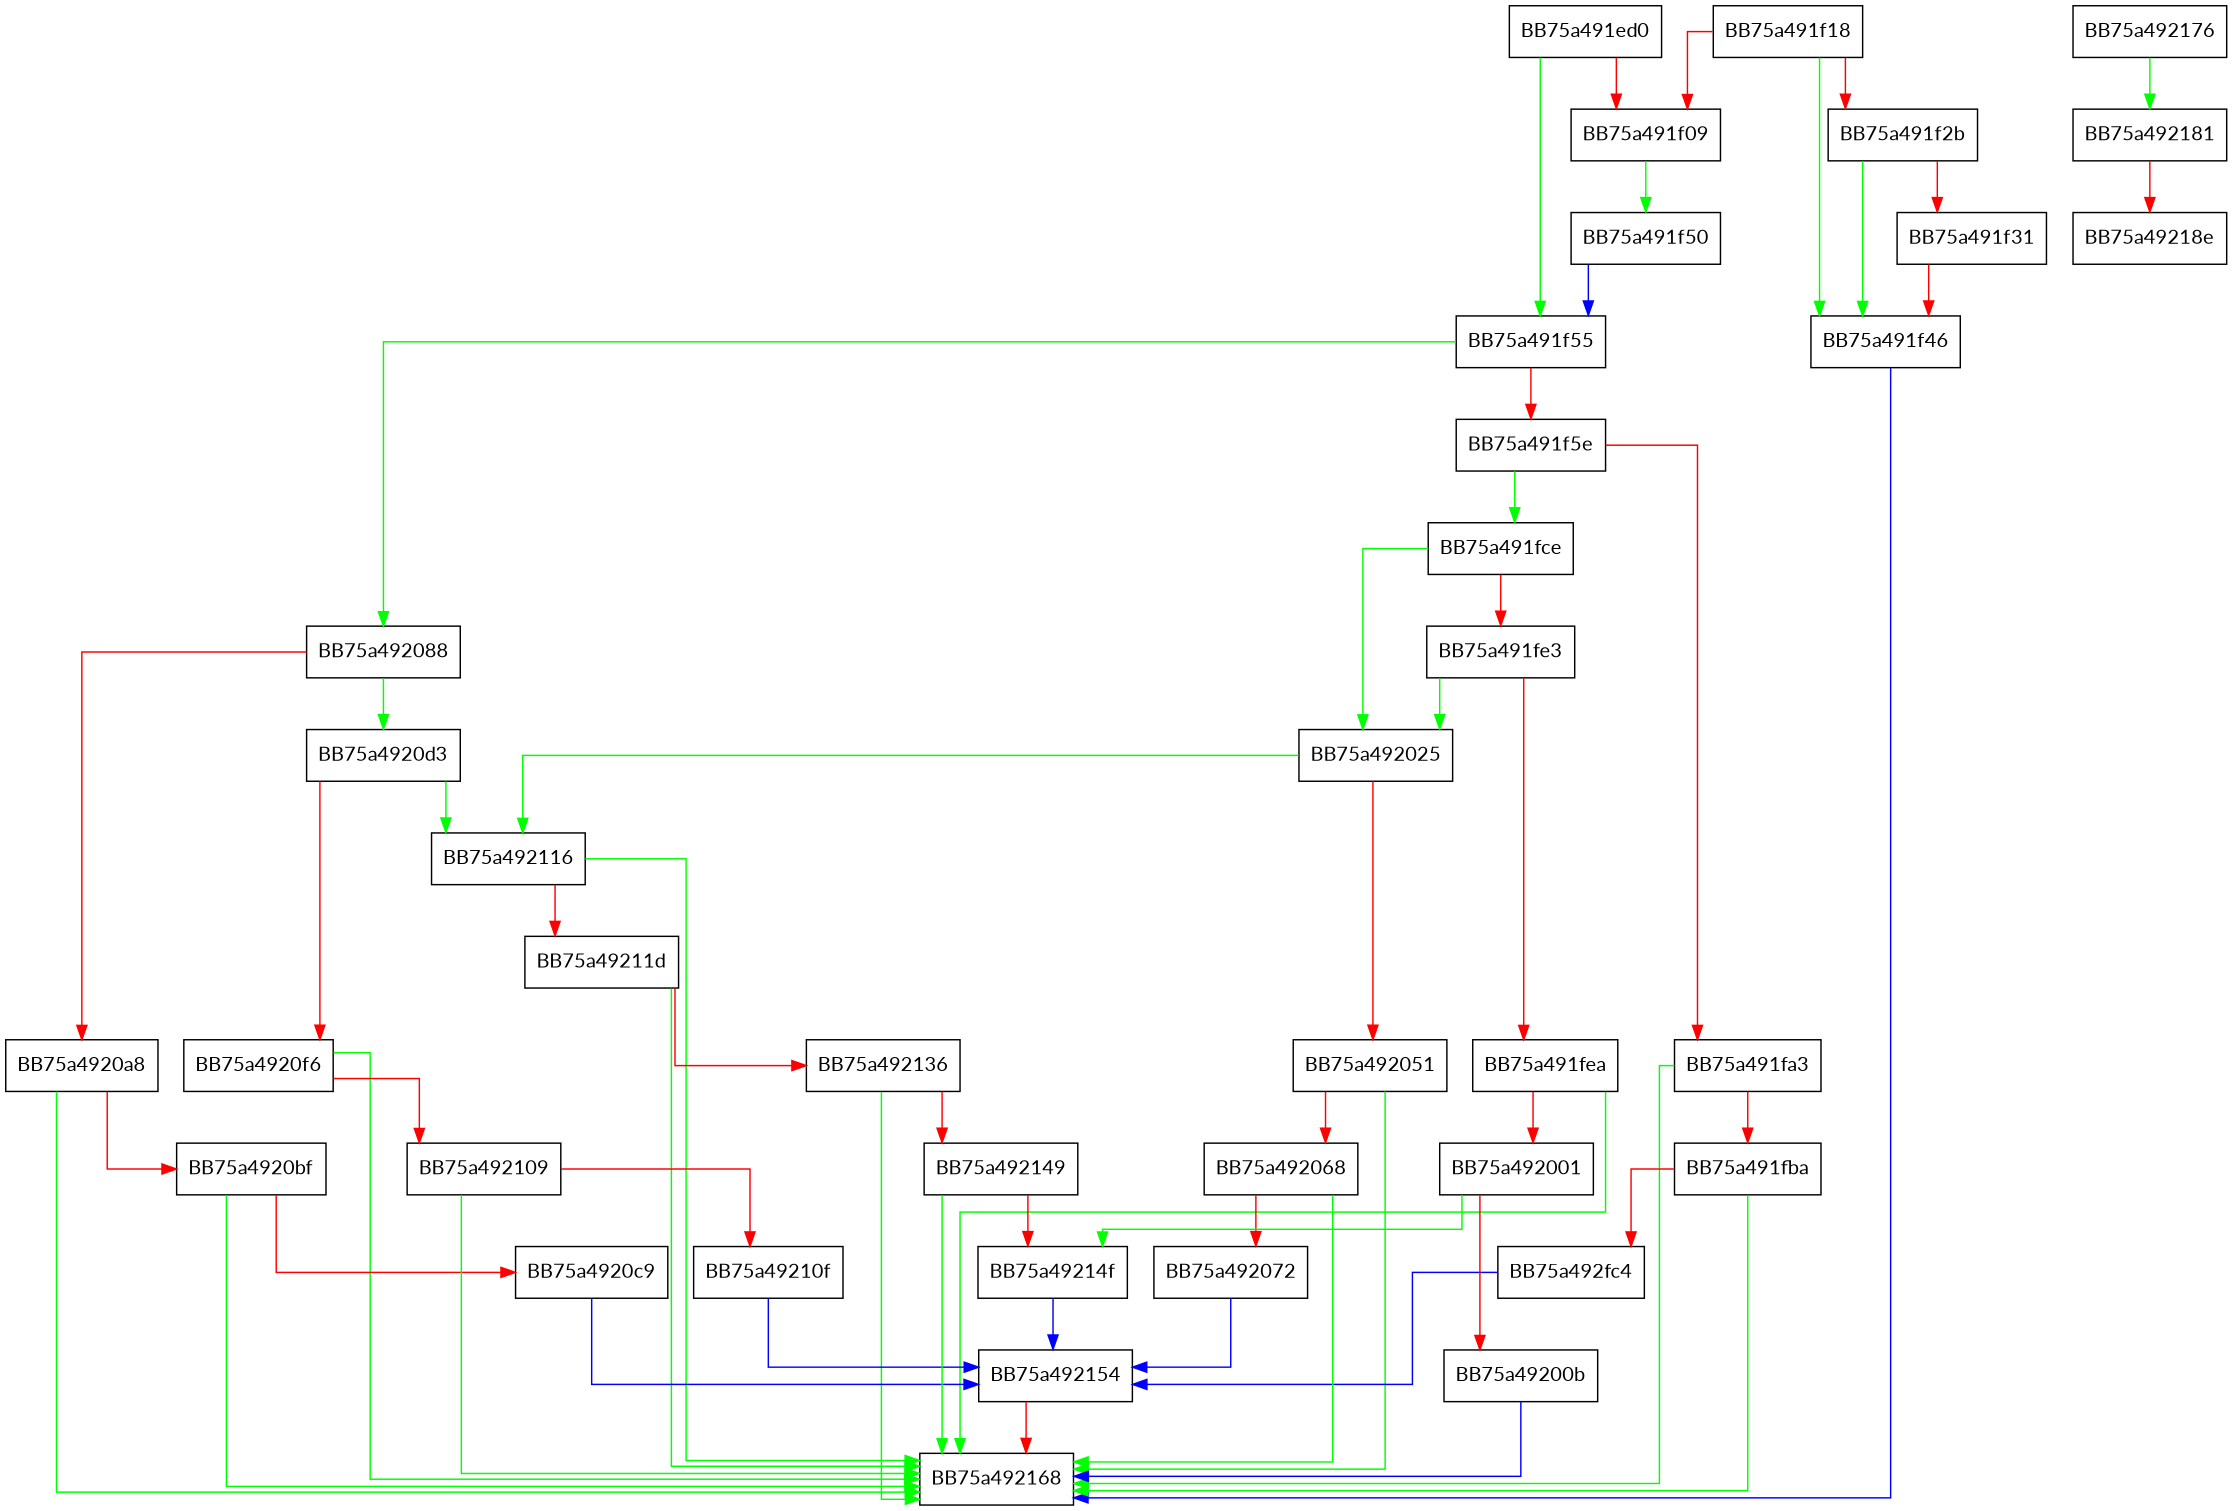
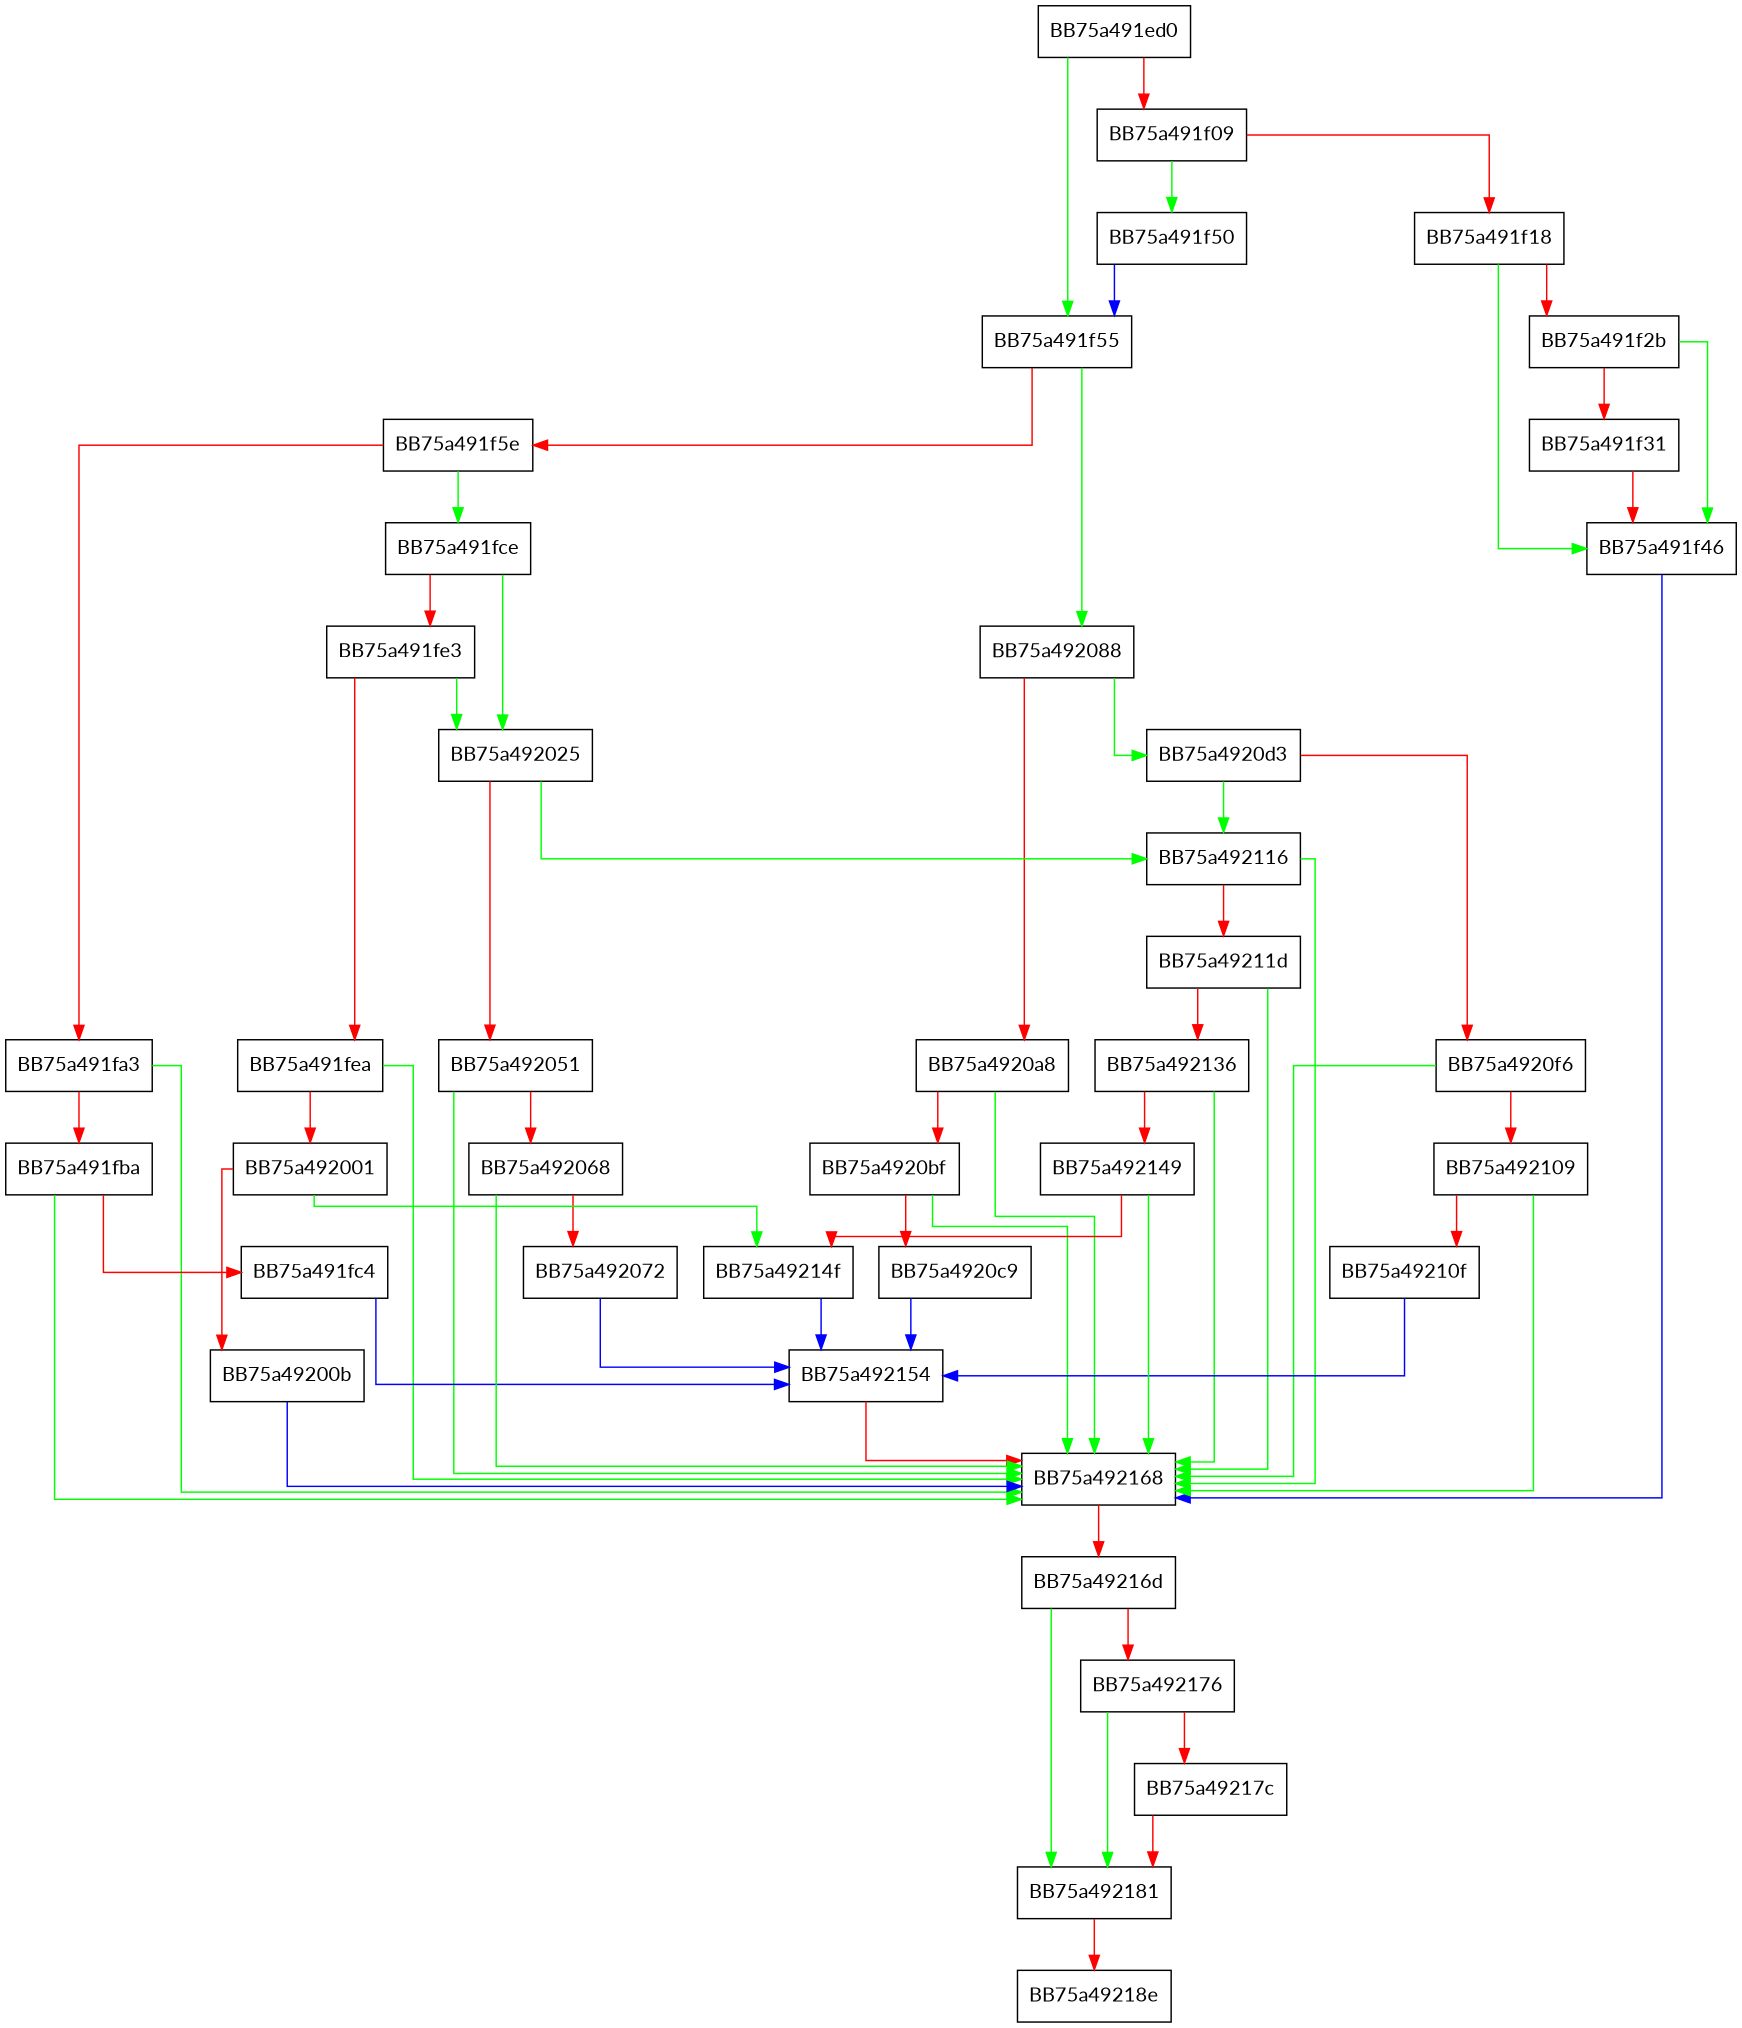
edge "BB75a491f18" -> "BB75a491f09": reversed
node "BB75a492fc4": label "BB75a492fc4" -> "BB75a491fc4"
node "BB75a49216d": added
node "BB75a49217c": added
